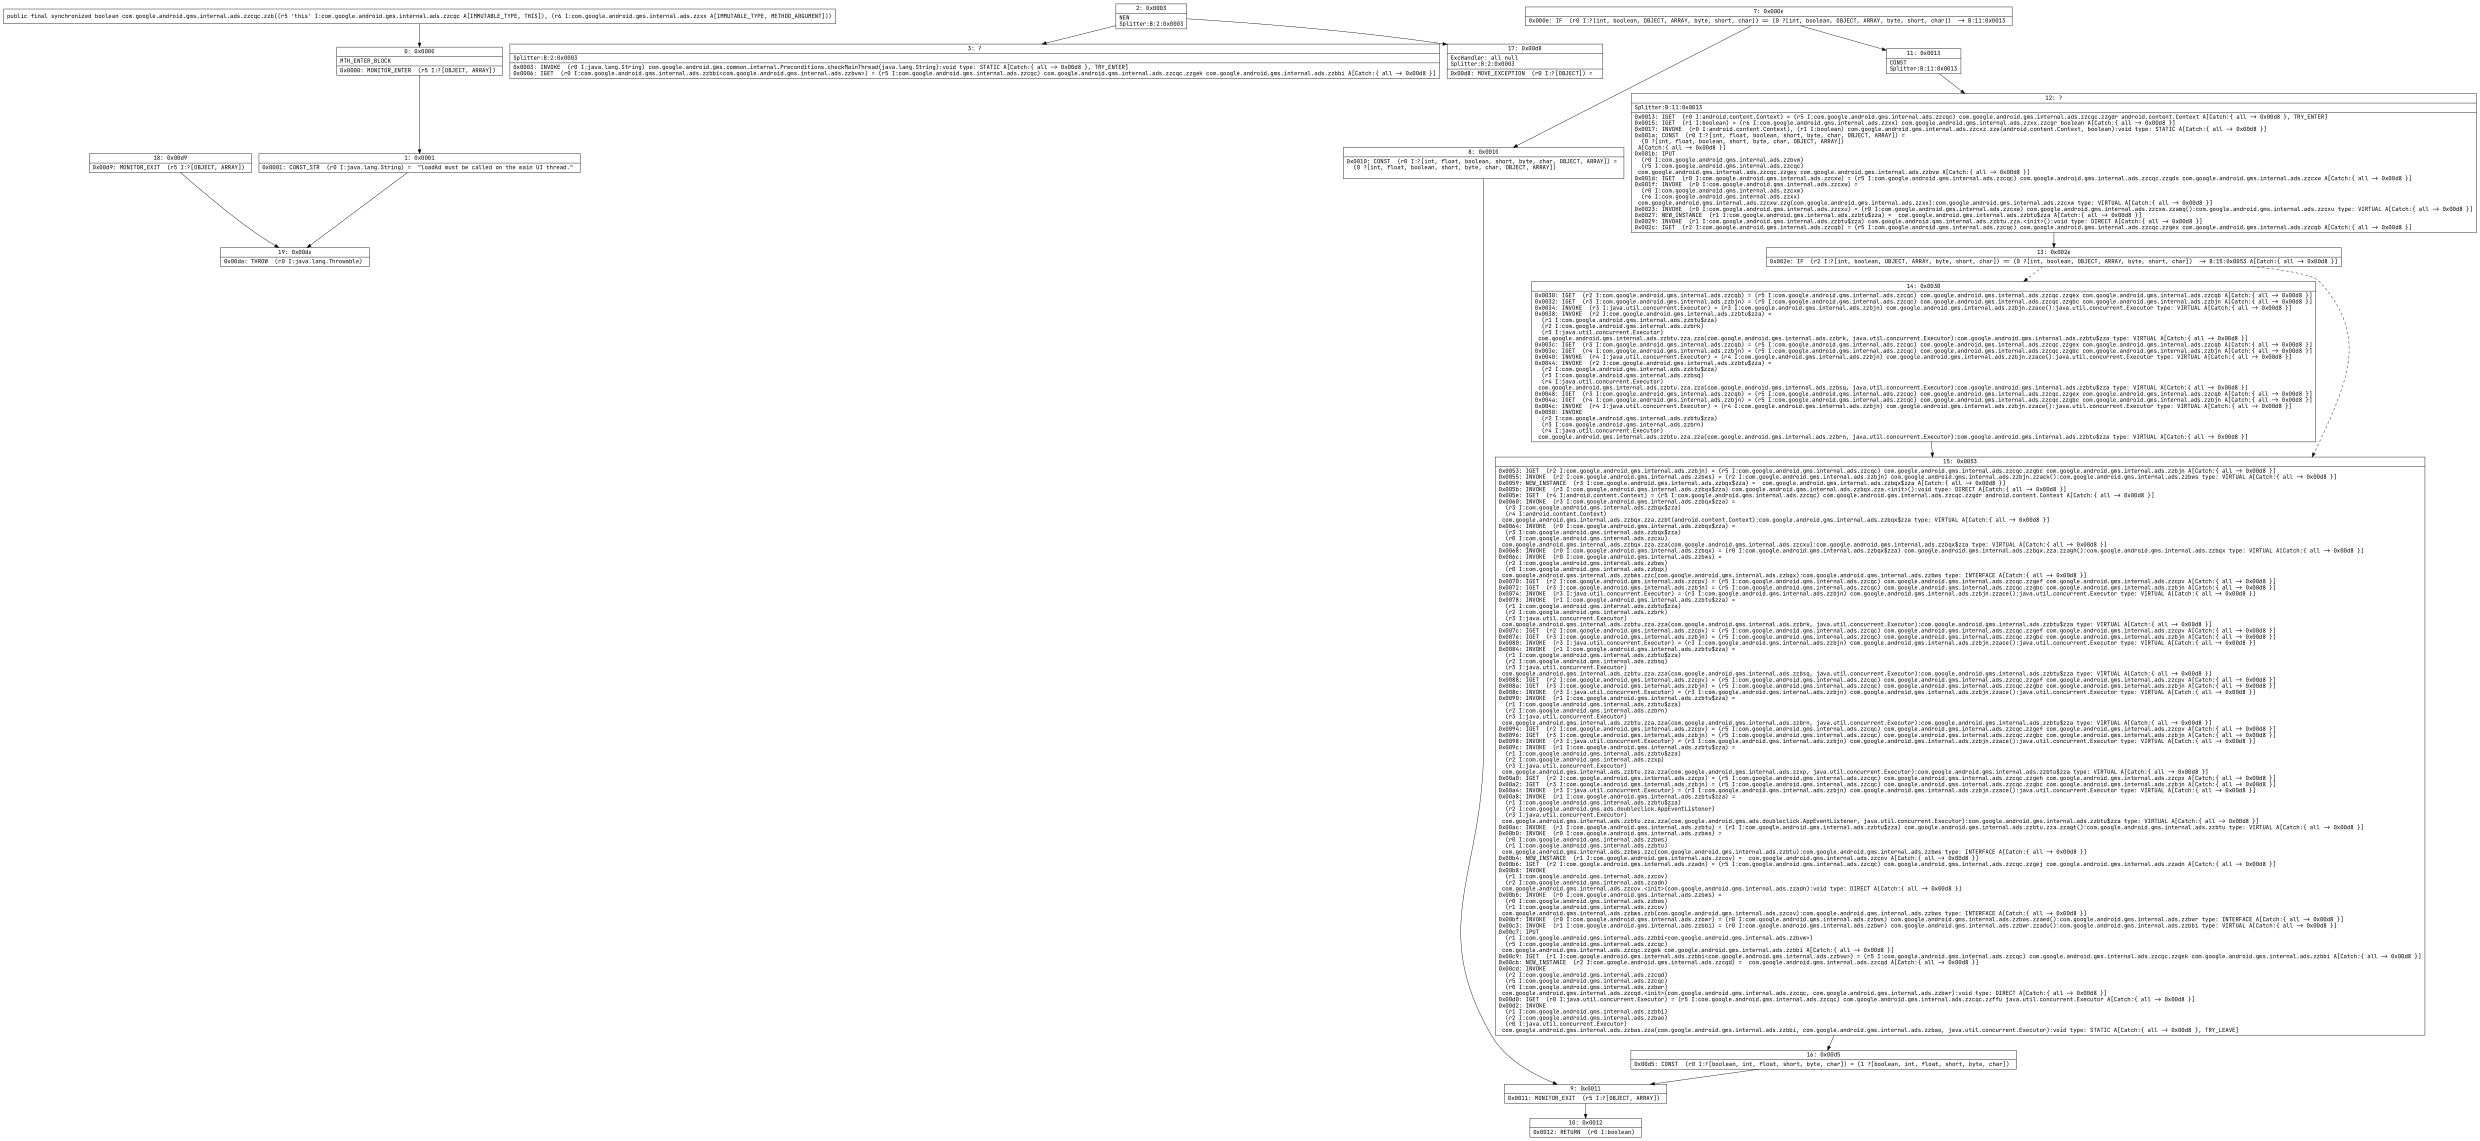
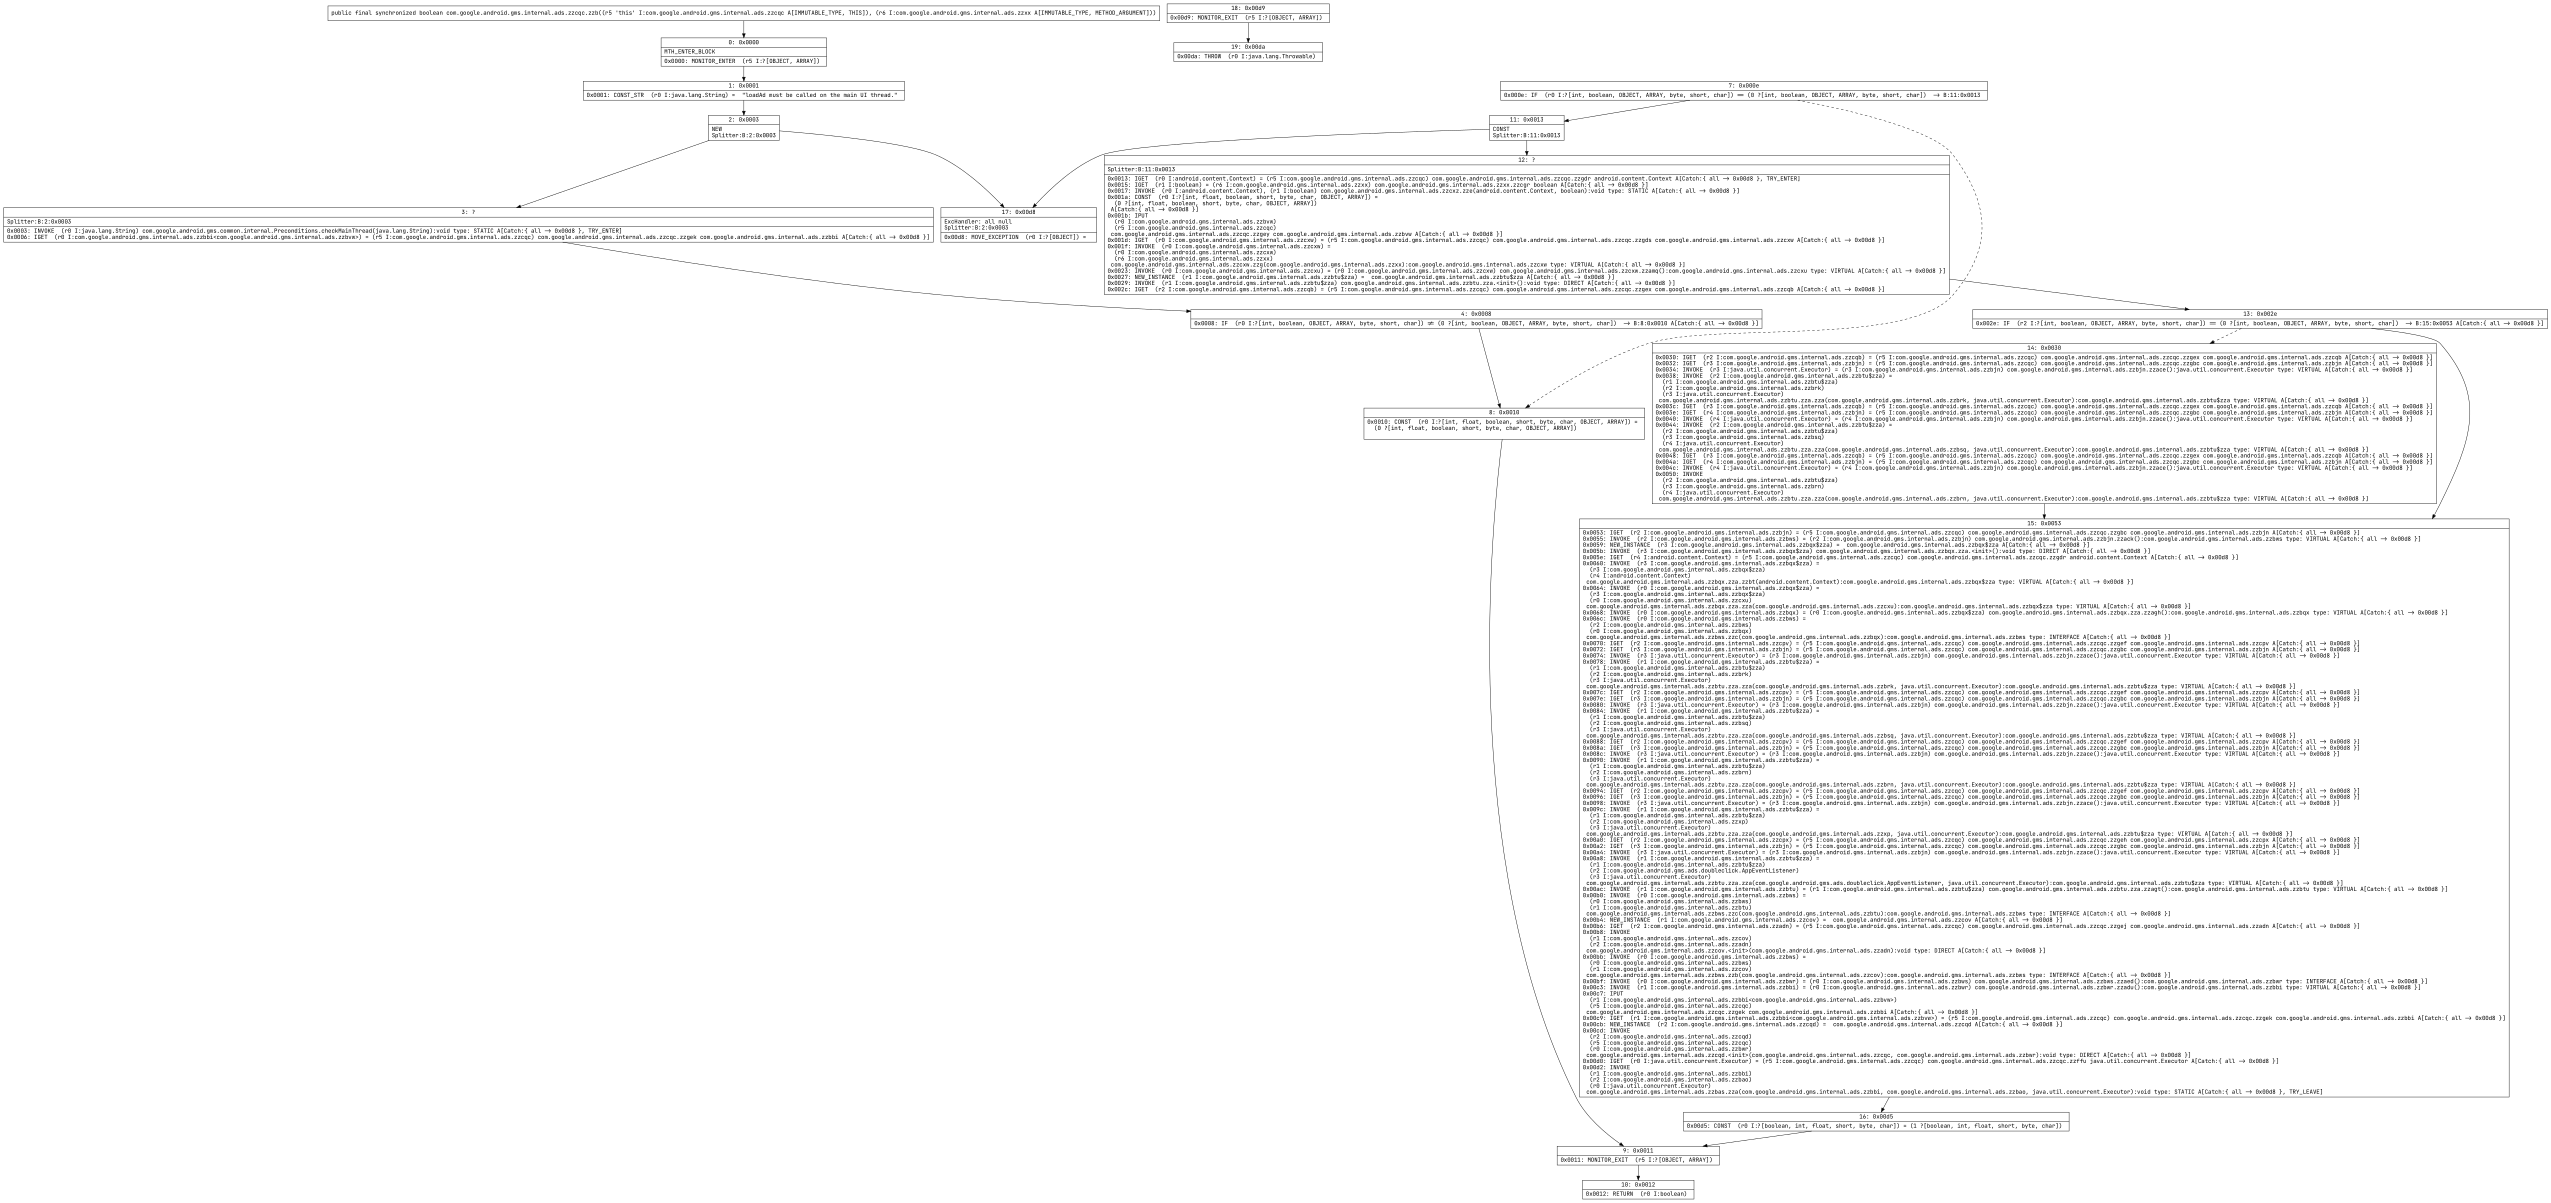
edge "7: 0x000e" -> "8: 0x0010": style solid -> dashed
edge "11: 0x0013" -> "17: 0x00d8": added
edge "1: 0x0001" -> "19: 0x00da": now "1: 0x0001" -> "2: 0x0003"
node "4: 0x0008": added
edge "13: 0x002e" -> "15: 0x0053": style dashed -> solid
